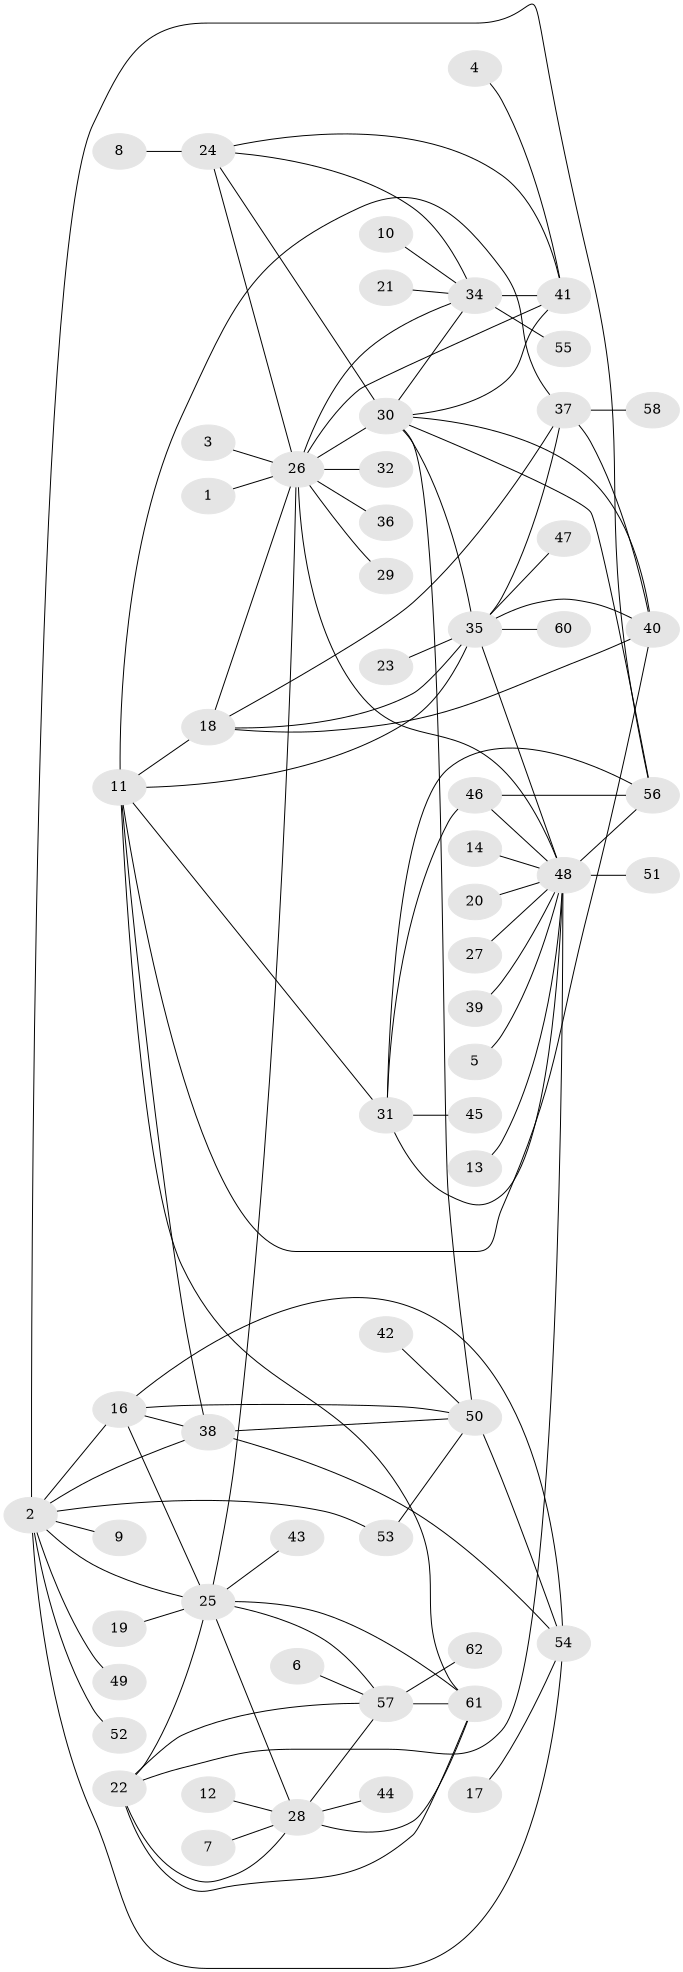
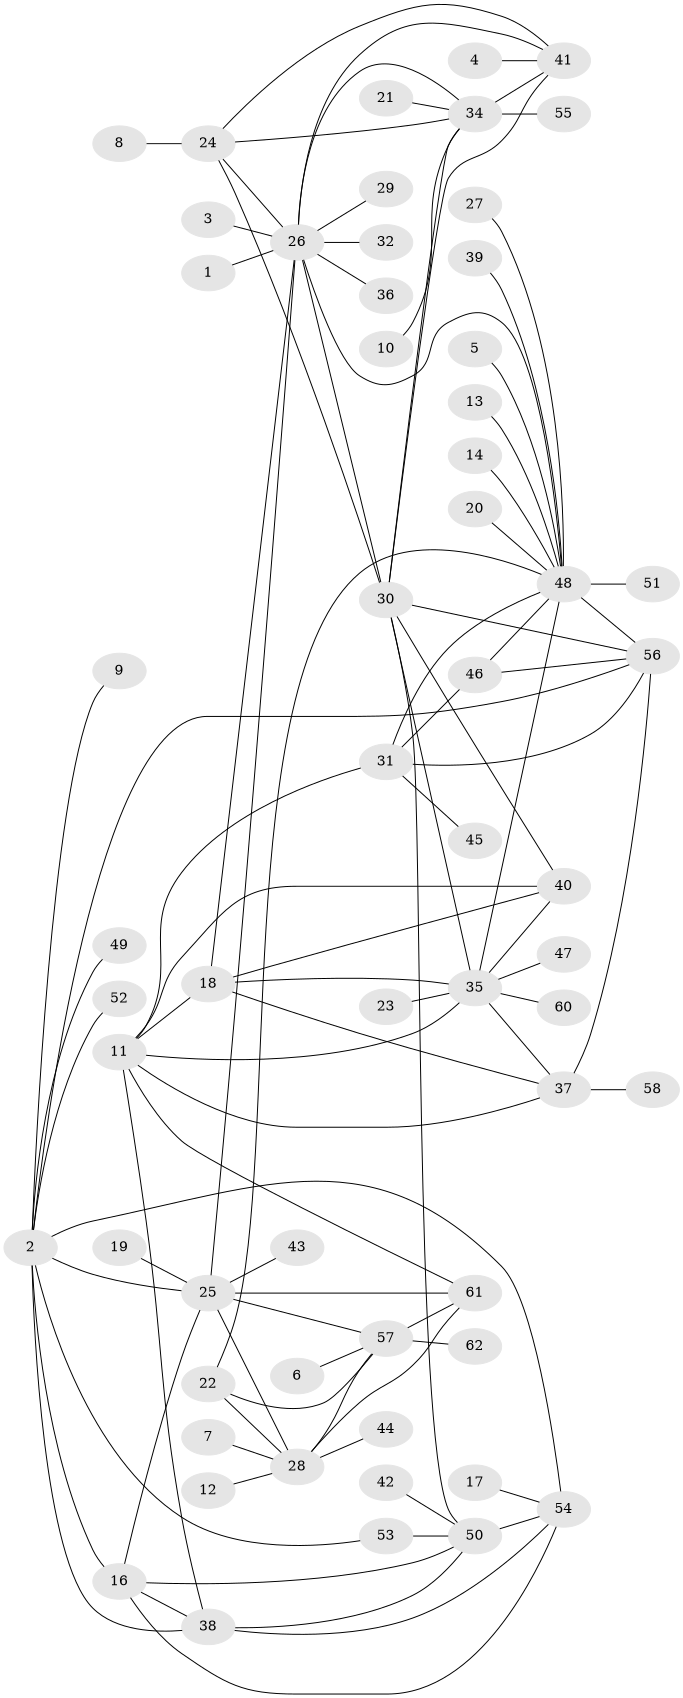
edge "37" -- "40": now "37" -- "56"
edge "25" -- "22": removed
edge "61" -- "22": removed
